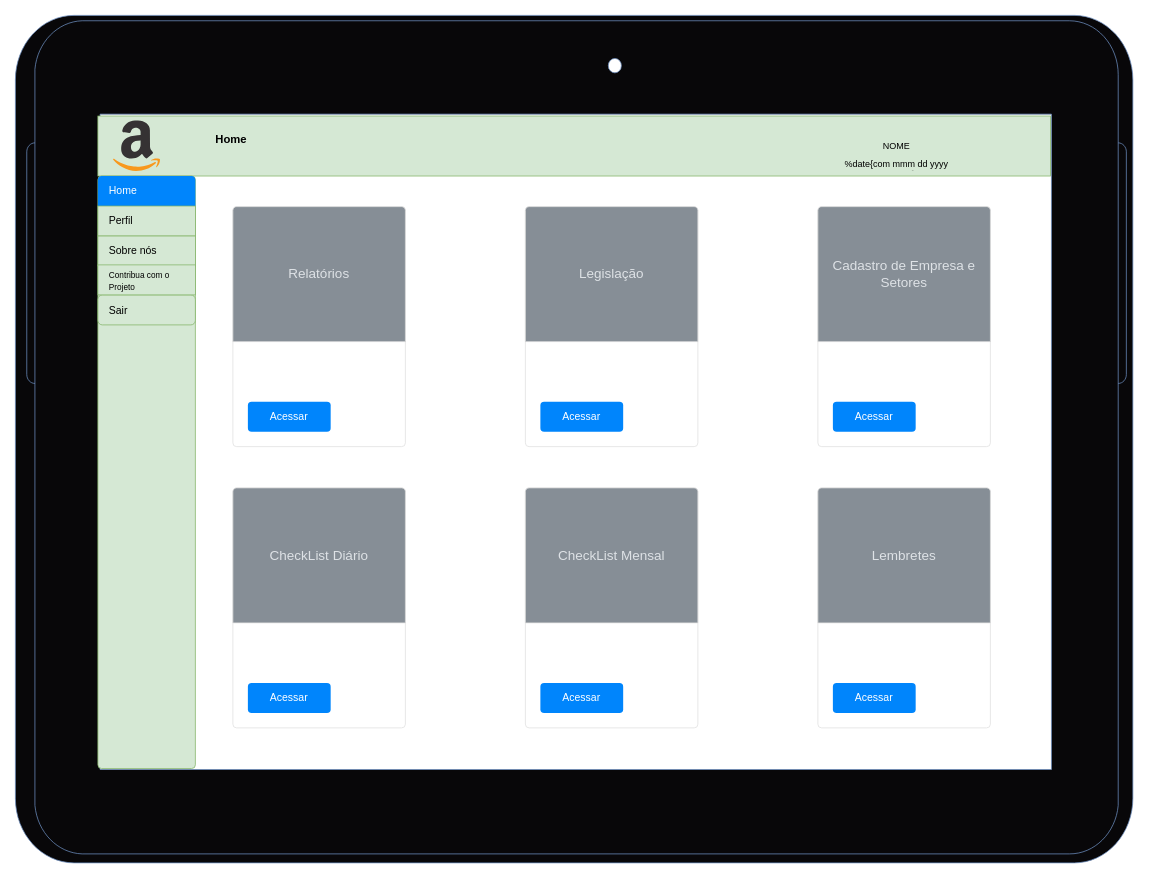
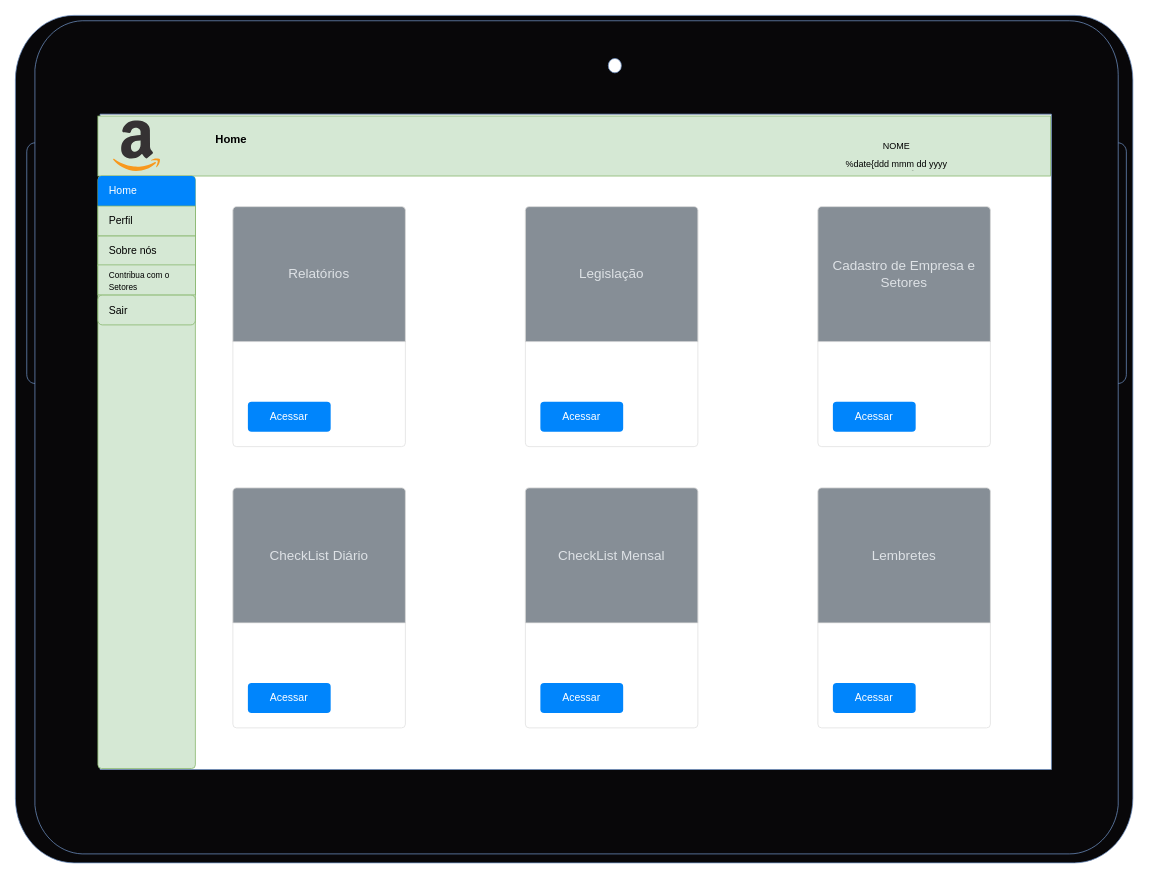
node "%date{com mmm dd yyyy HH:MM:ss}%": label "%date{com mmm dd yyyy HH:MM:ss}%" -> "%date{ddd mmm dd yyyy HH:MM:ss}%"
node "Contribua com o Projeto": label "Contribua com o Projeto" -> "Contribua com o Setores"
